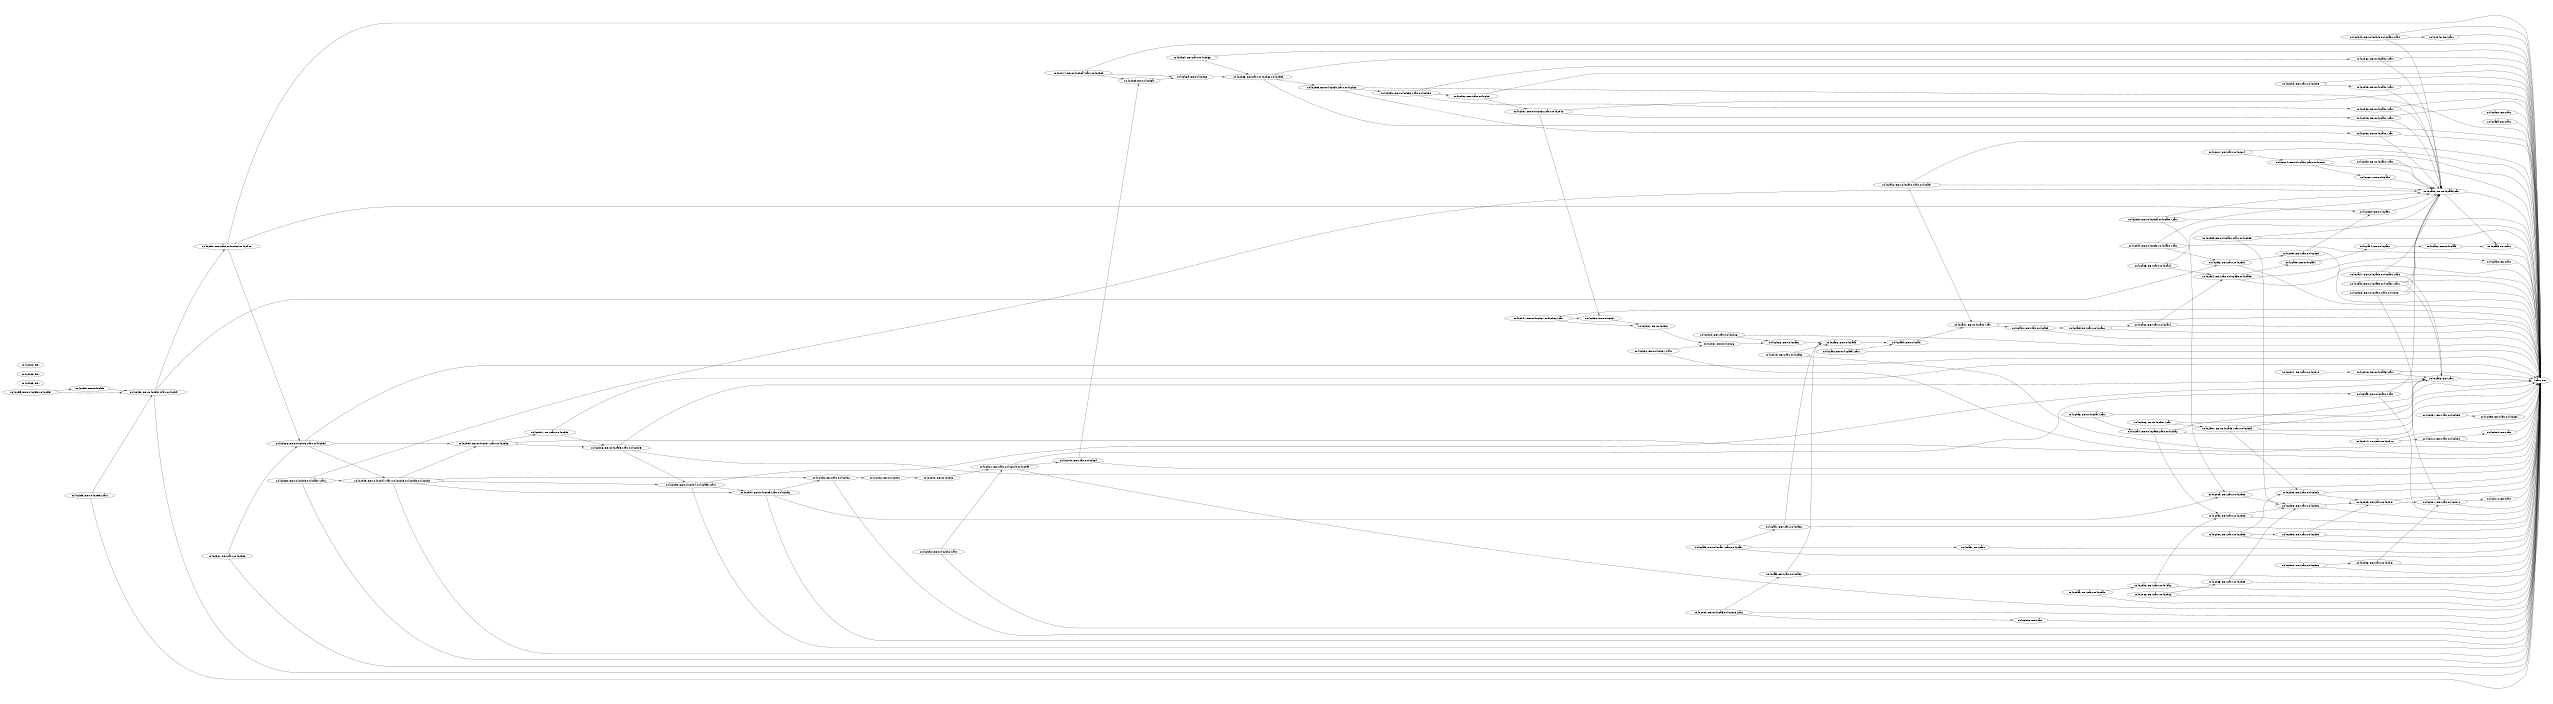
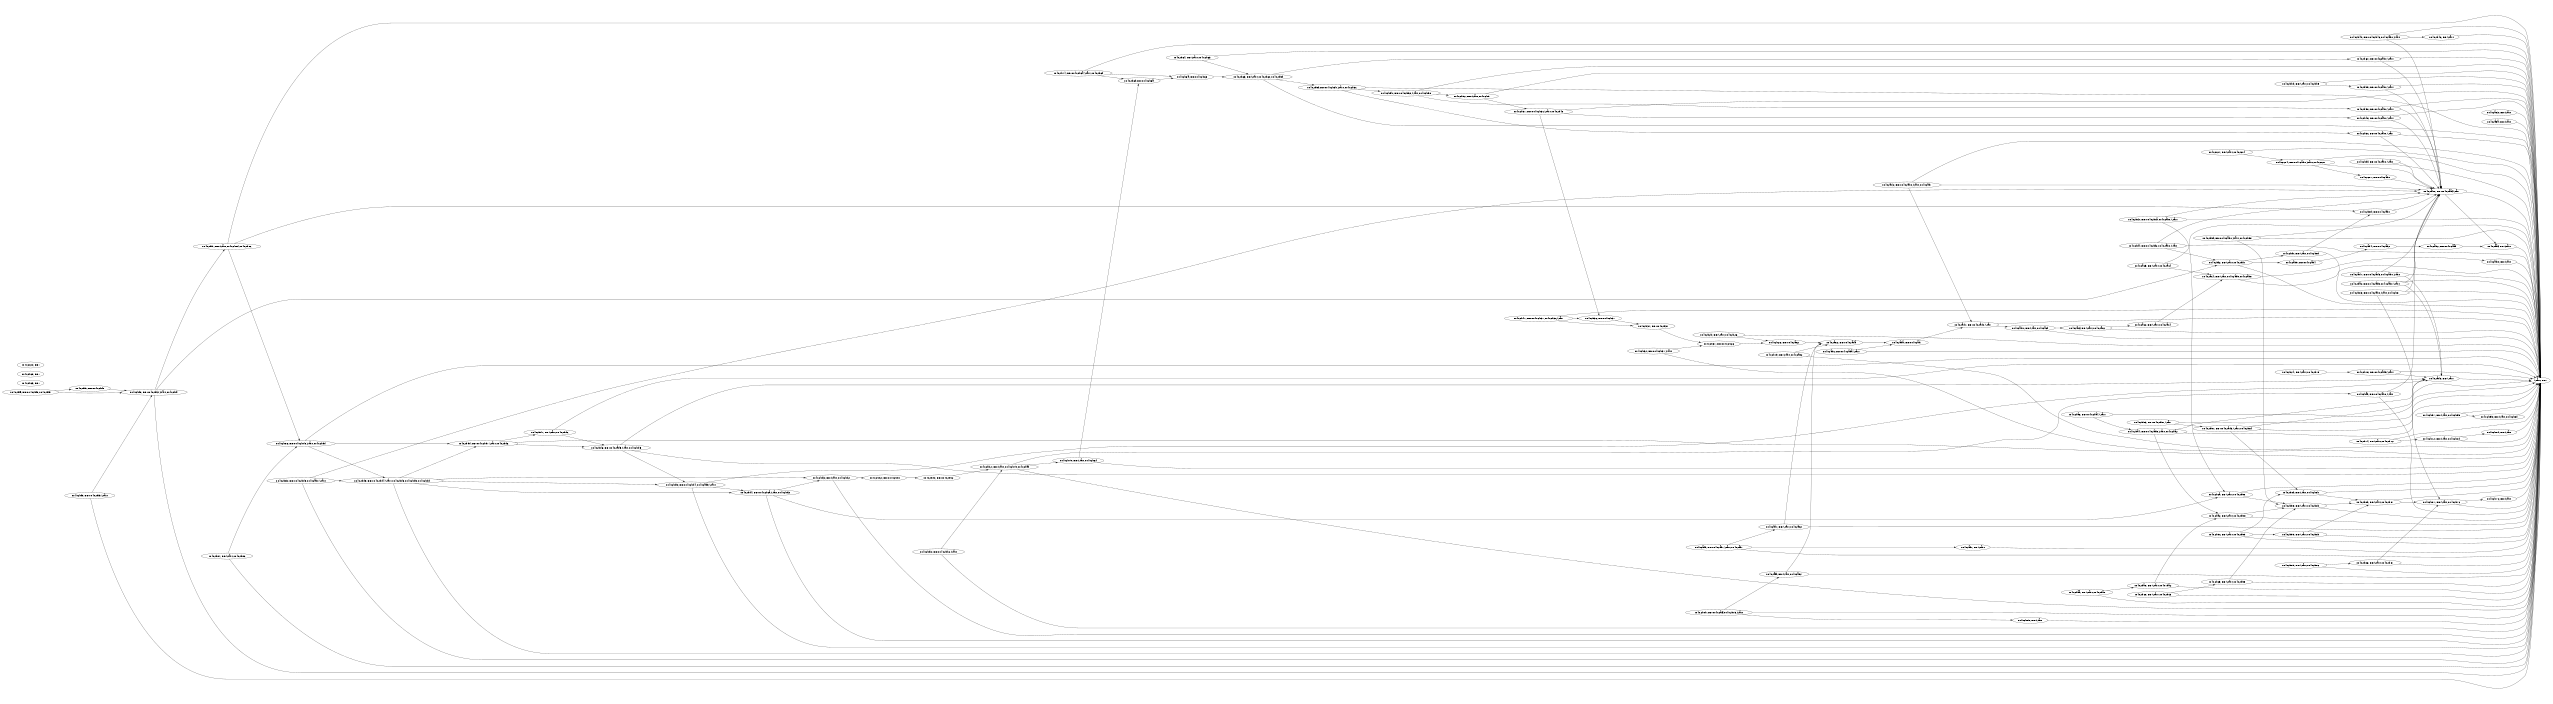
edge "00402ac4; DD:Start,00402ab9,00402abe" -> "00402ab9; DD:00402ab4": now "00402bf2; DD:Start,00402bf0" -> "00402ab9; DD:00402ab4"
edge "00402acc; DD:Start,00402ac4" -> "Start; DD:": removed
